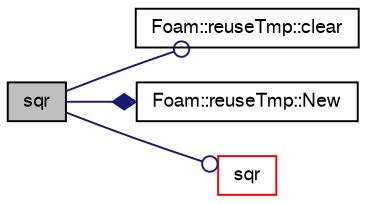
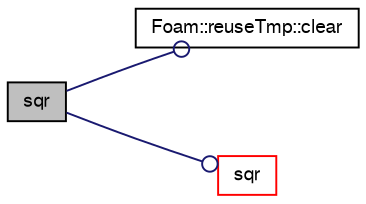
node "Foam::reuseTmp::New": removed
